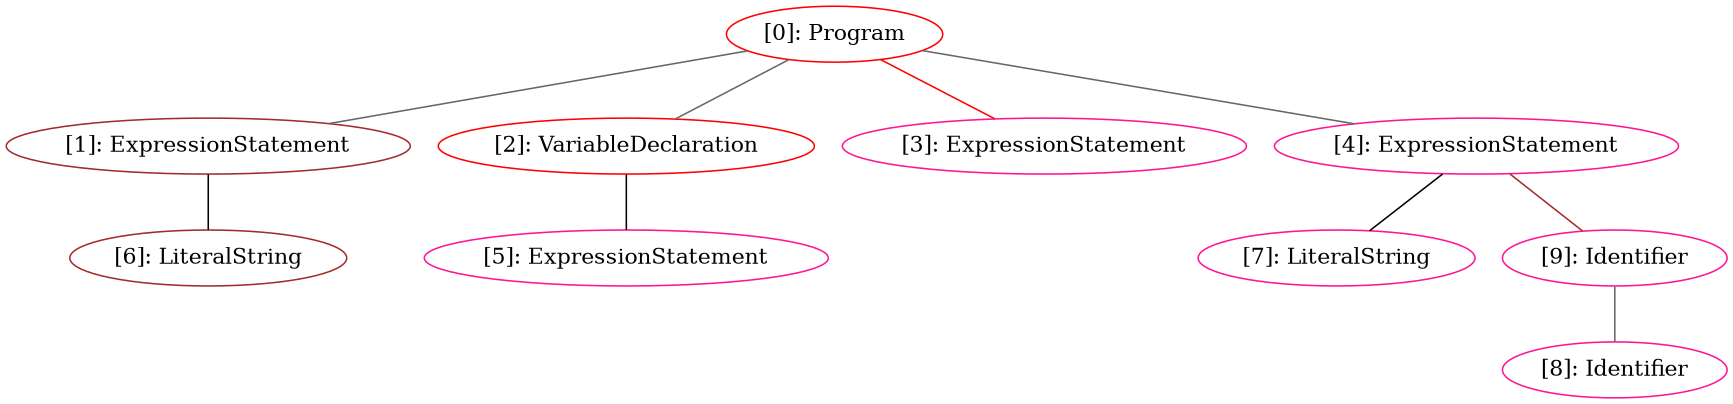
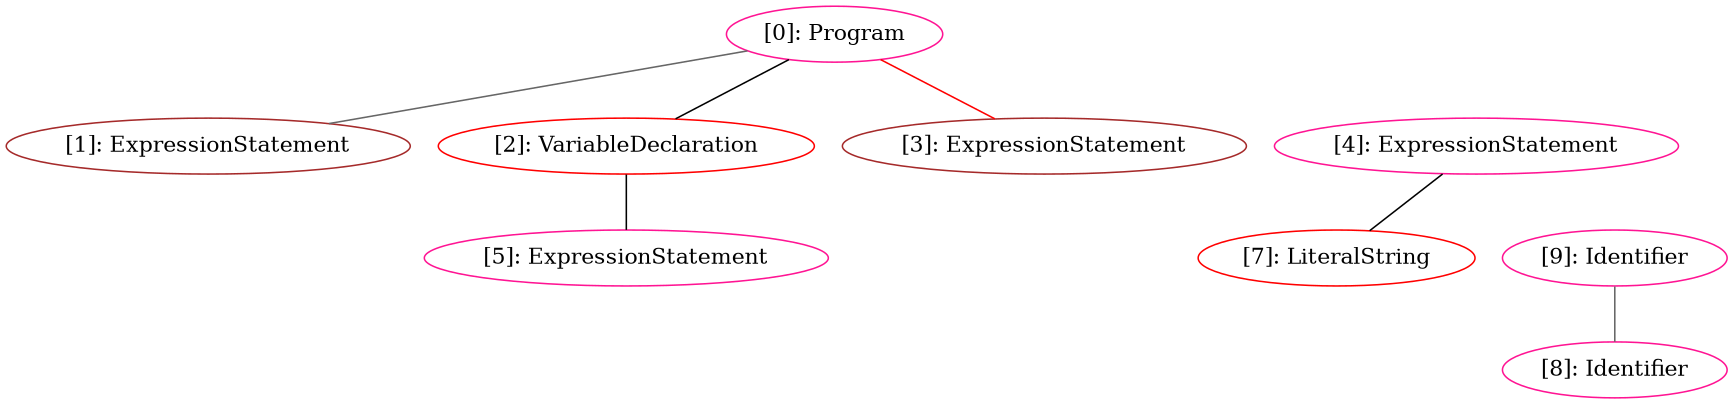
node "[0]: Program": color red -> deeppink
edge "[0]: Program" -- "[4]: ExpressionStatement": removed
edge "[0]: Program" -- "[2]: VariableDeclaration": color gray40 -> black
node "[3]: ExpressionStatement": color deeppink -> brown
edge "[4]: ExpressionStatement" -- "[9]: Identifier": removed
node "[6]: LiteralString": removed
node "[7]: LiteralString": color deeppink -> red
